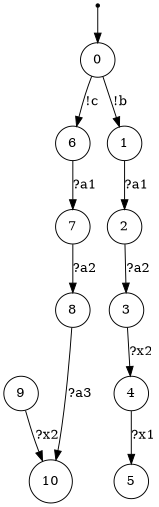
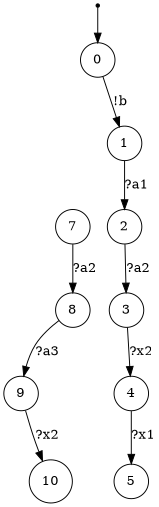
node "6": removed
edge "8" -> "10": now "8" -> "9"
